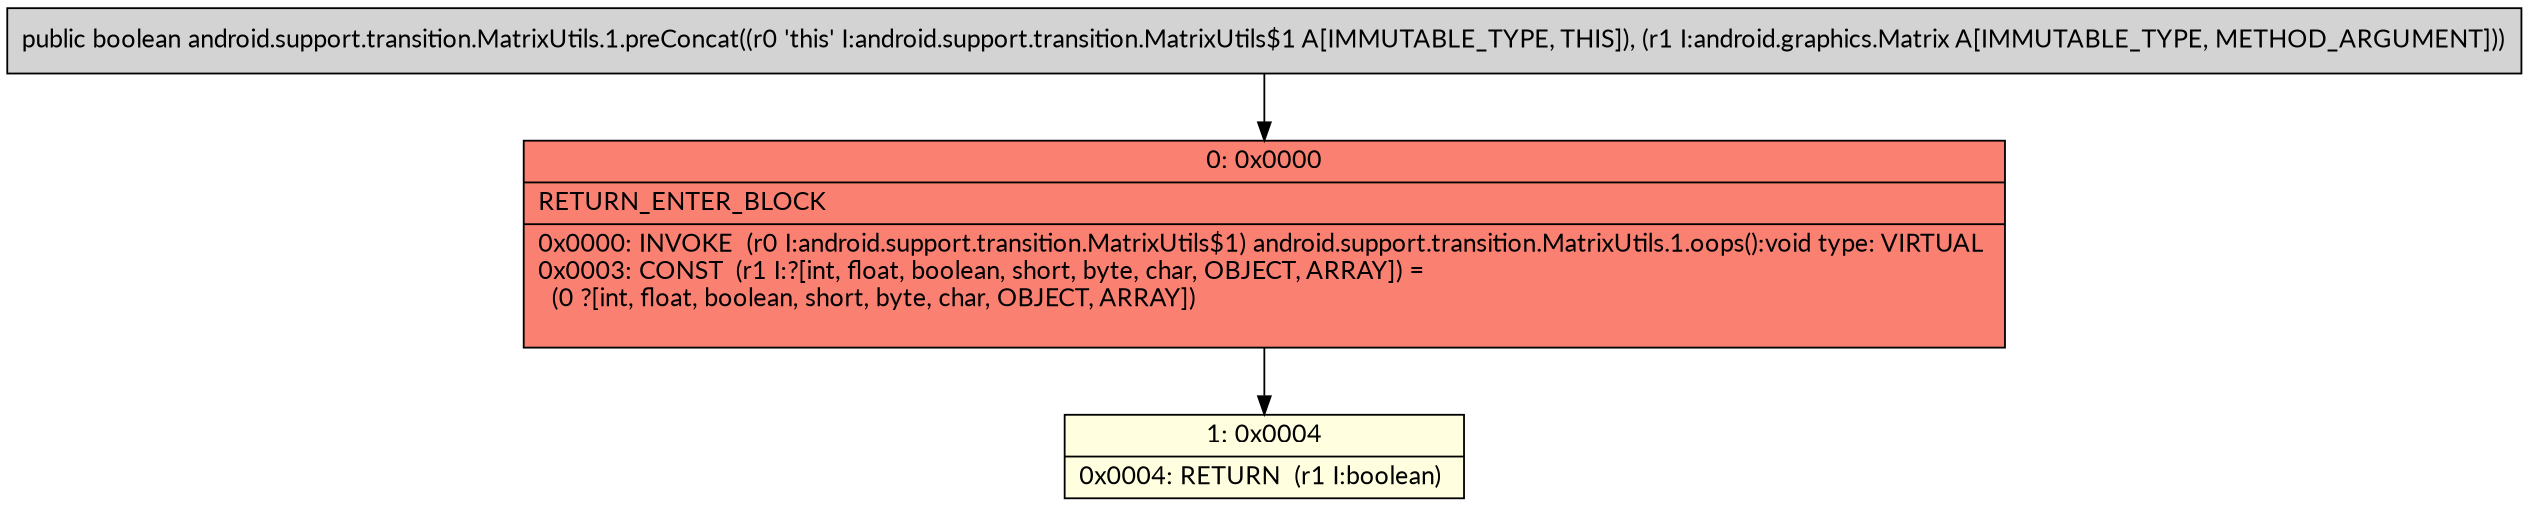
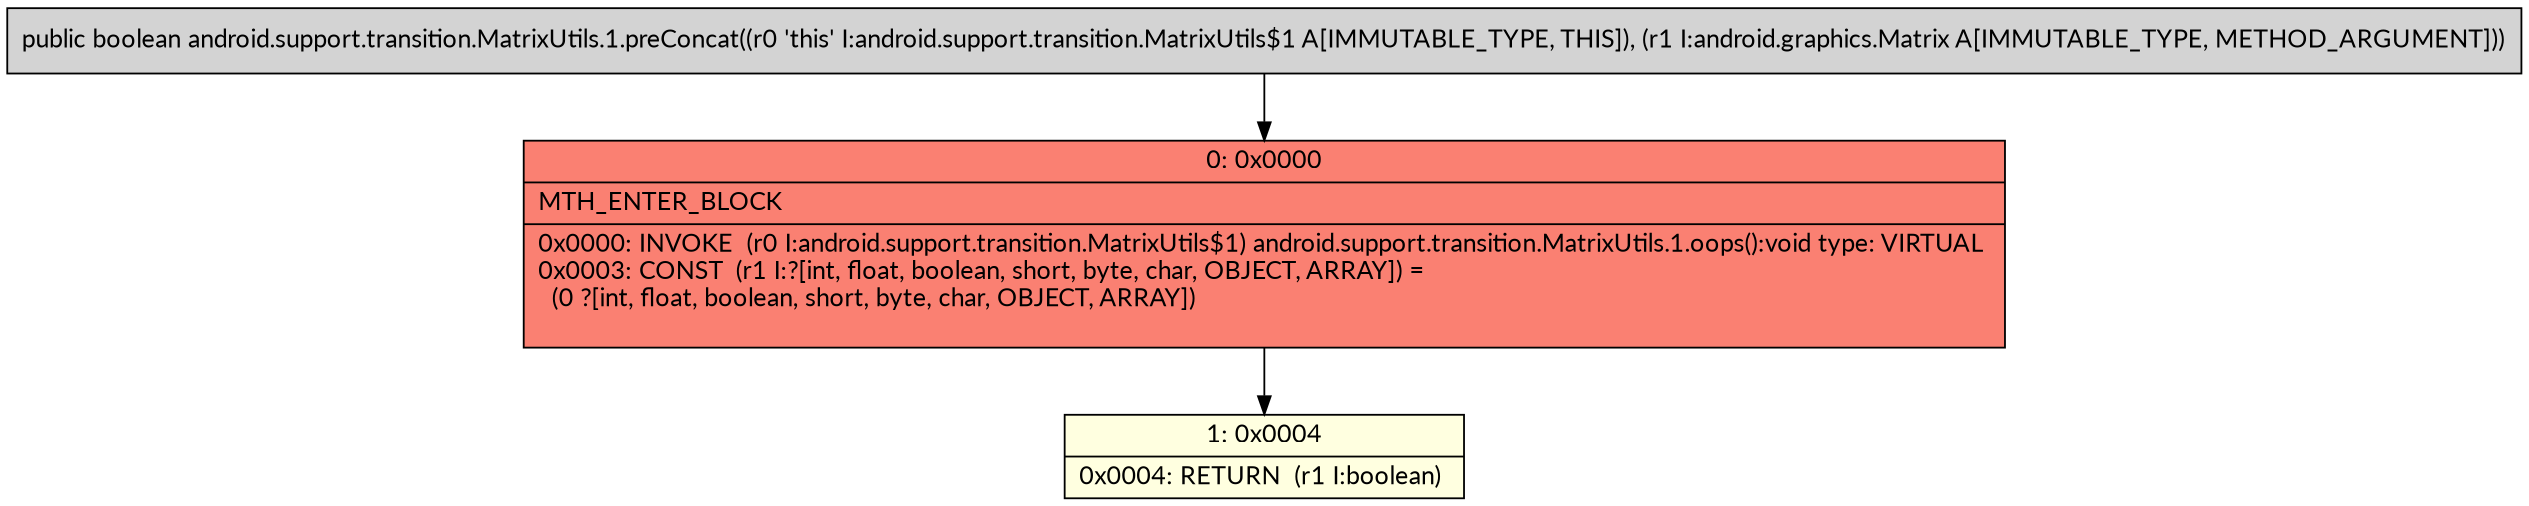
node "0: 0x0000": text "RETURN_ENTER_BLOCK" -> "MTH_ENTER_BLOCK"
